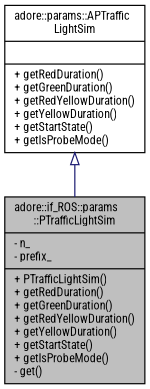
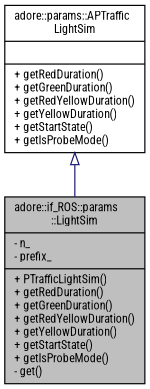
node "adore::if_ROS::params": text "::PTrafficLightSim" -> "::LightSim"
